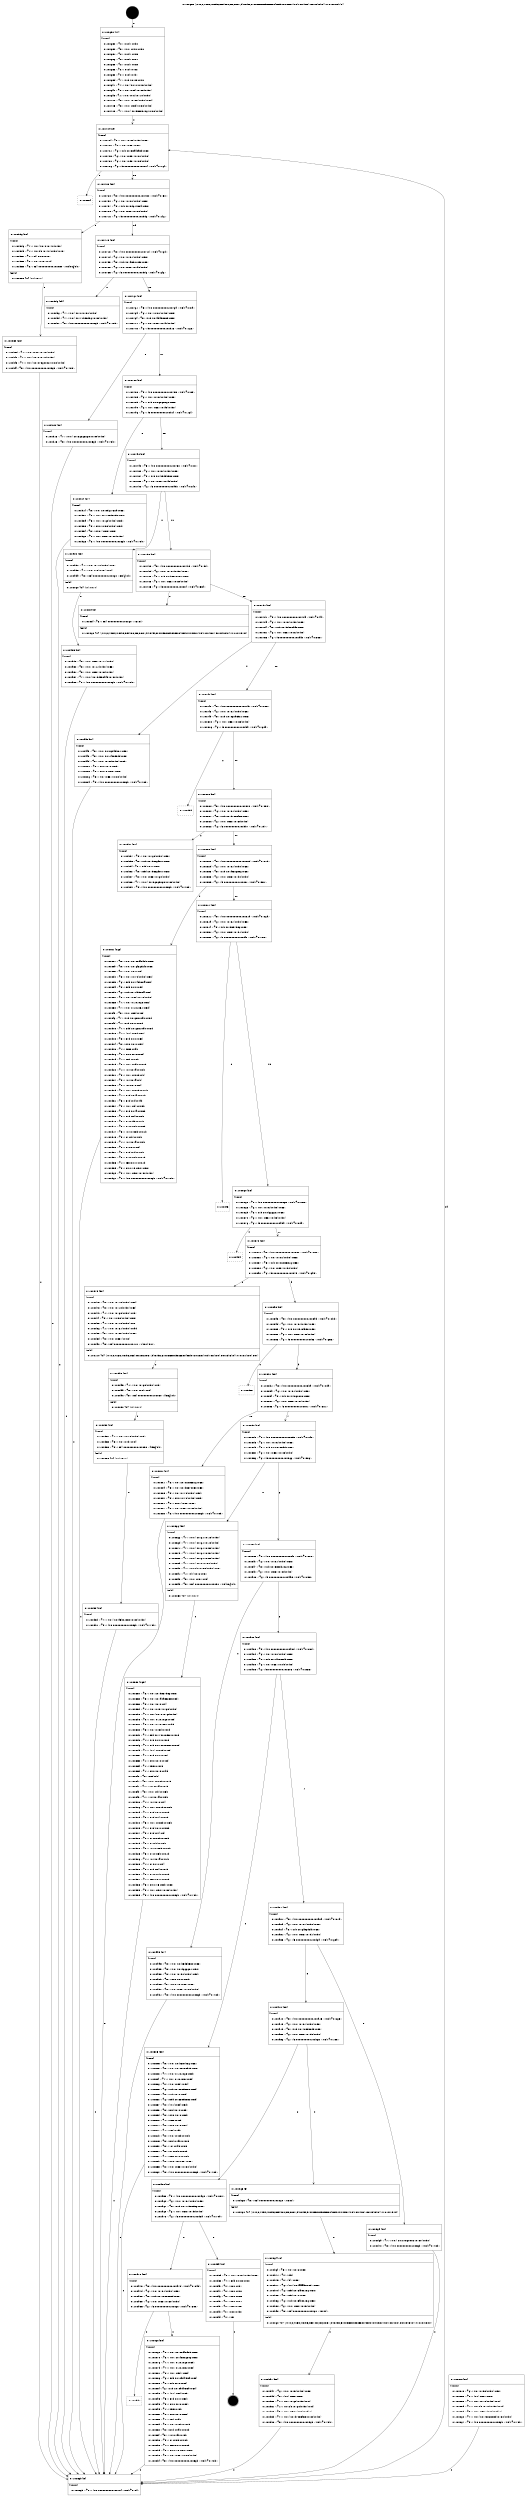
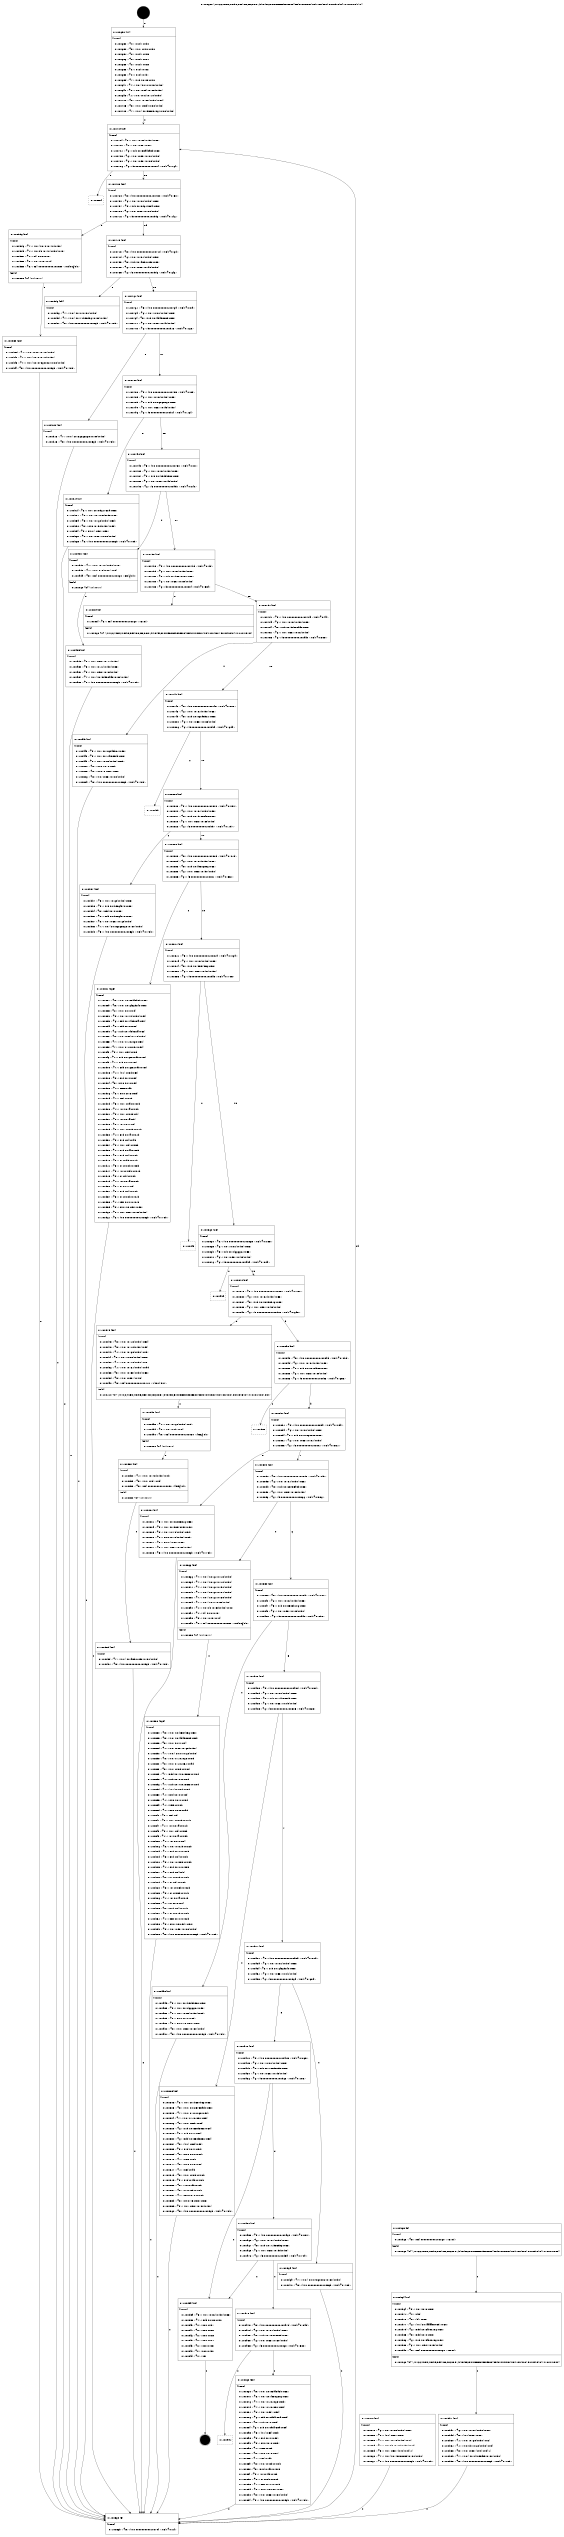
edge "0x4018b4 [28]" -> "0x401c04 [27]": label " 12" -> " 2"
edge "0x401bb7 [31]" -> "0x401e6b [5]": added, label "1"
edge "0x401940 [28]" -> "0x401b6a [5]": now "0x401940 [28]" -> "0x401de9 [21]"
